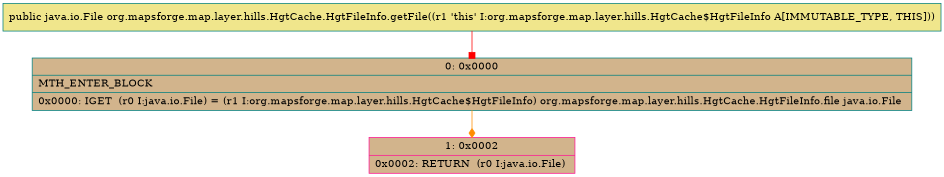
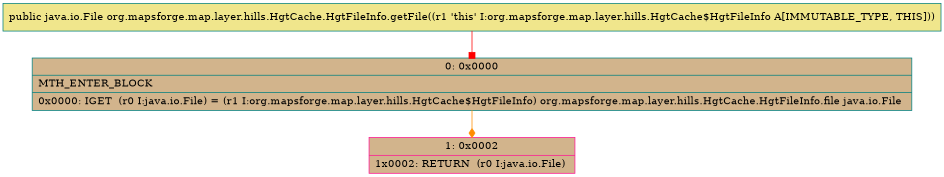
node "1: 0x0002": text "0x0002: RETURN  (r0 I:java.io.File)" -> "1x0002: RETURN  (r0 I:java.io.File)"
